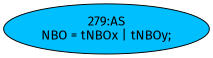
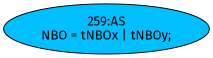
node "279:AS NBO = tNBOx | tNBOy;": label "279:AS NBO = tNBOx | tNBOy;" -> "259:AS NBO = tNBOx | tNBOy;"
